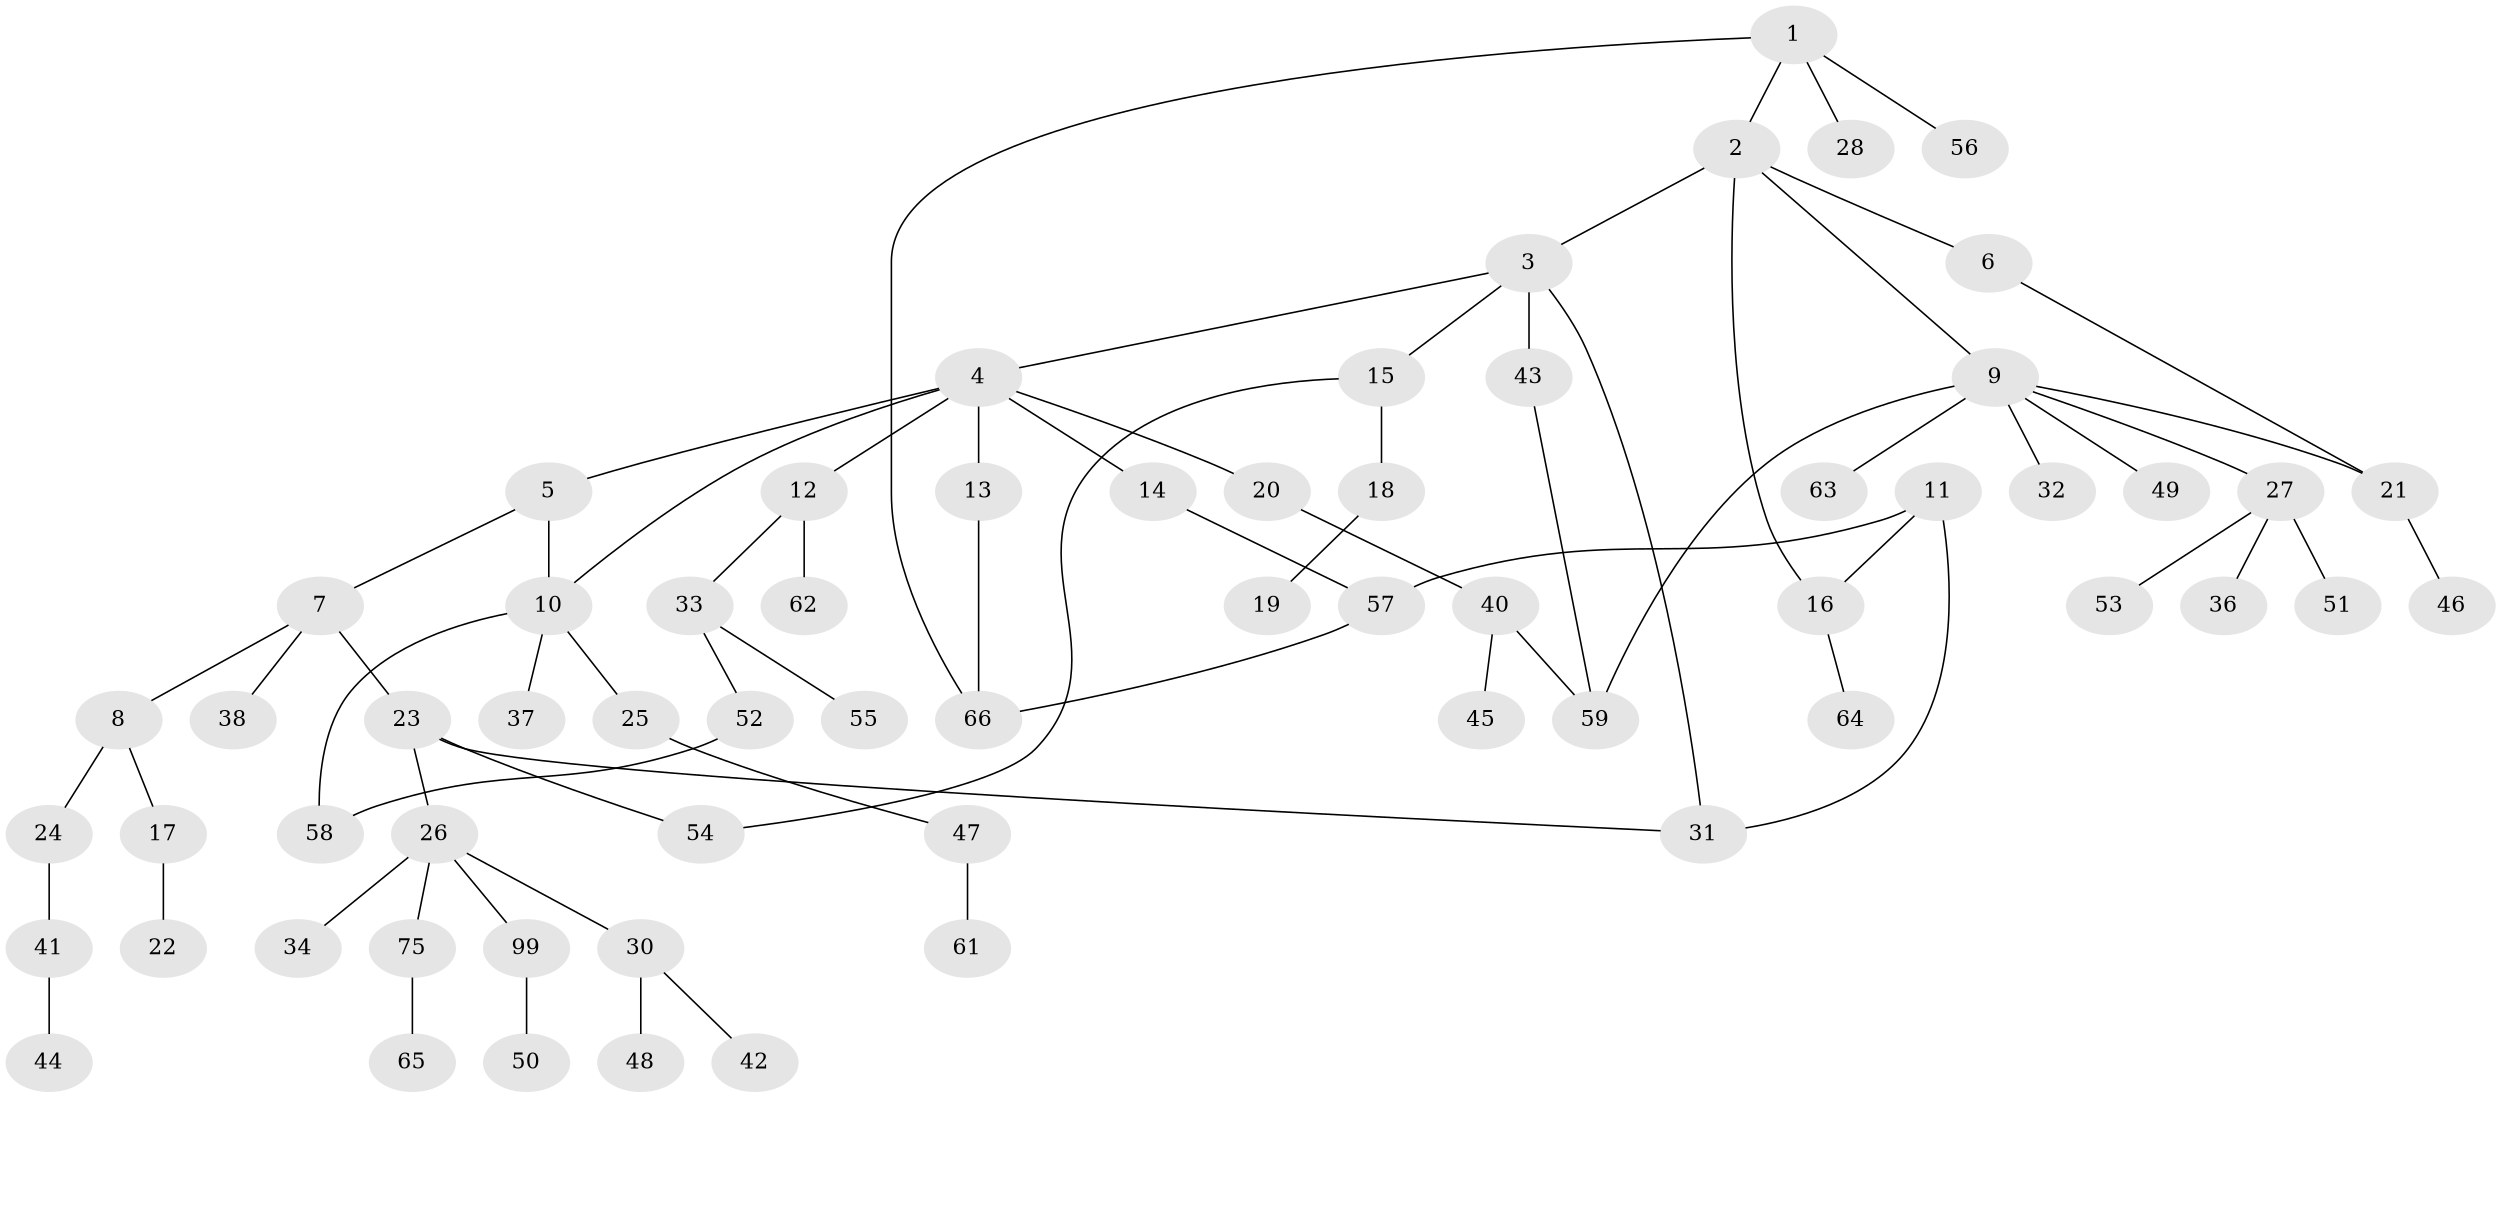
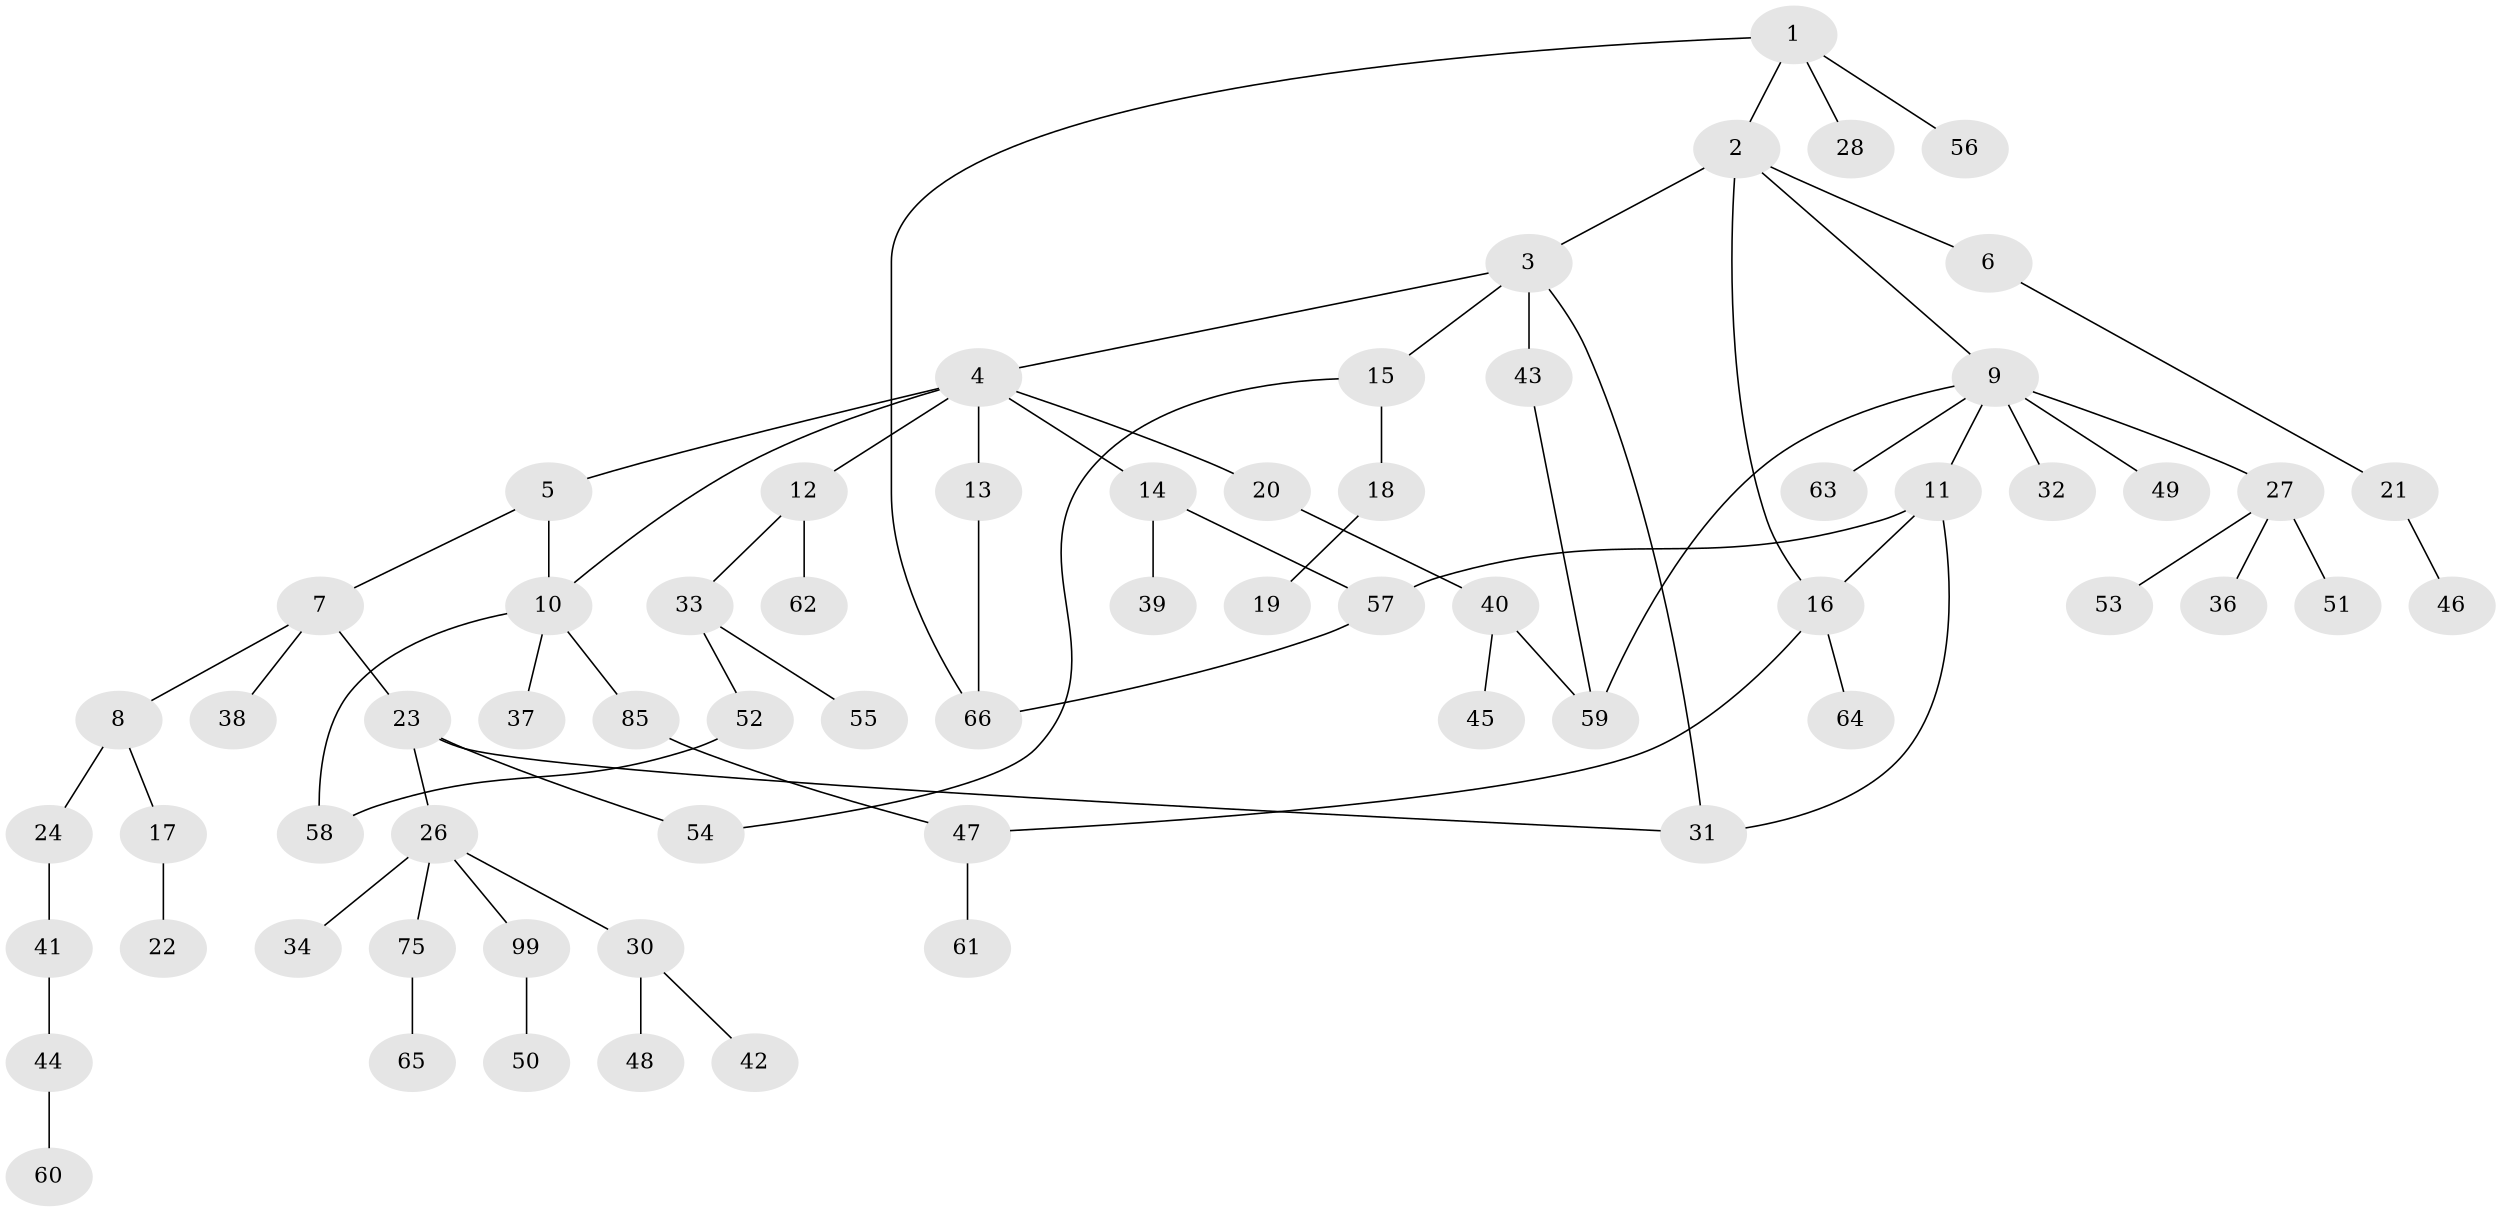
edge "9" -- "21": now "9" -- "11"
node "39": added
node "25": label "25" -> "85"
edge "16" -- "47": added
node "60": added
